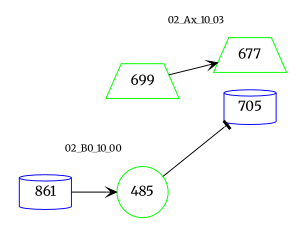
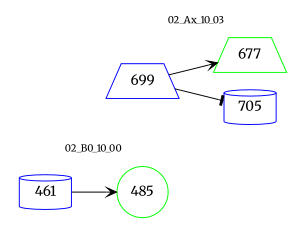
node "699": color green -> blue
edge "485" -> "705": now "699" -> "705"
node "861": label "861" -> "461"
